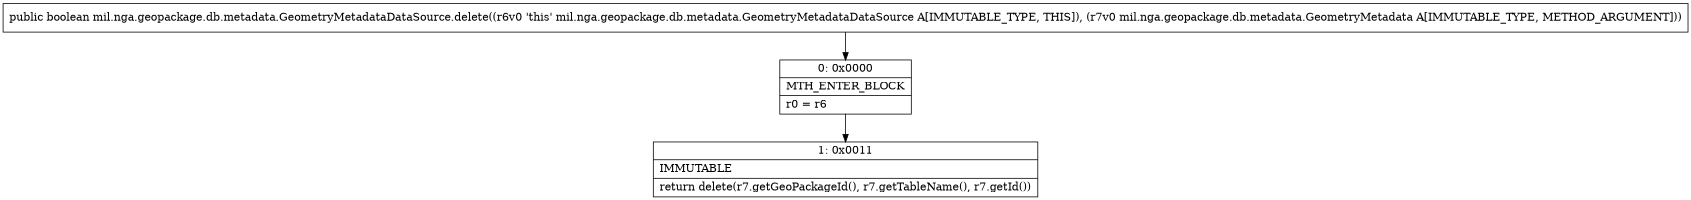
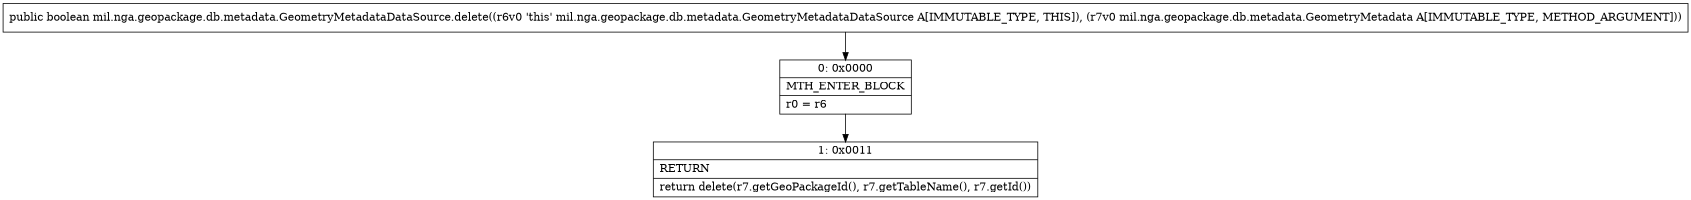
node "1: 0x0011": text "IMMUTABLE" -> "RETURN"
